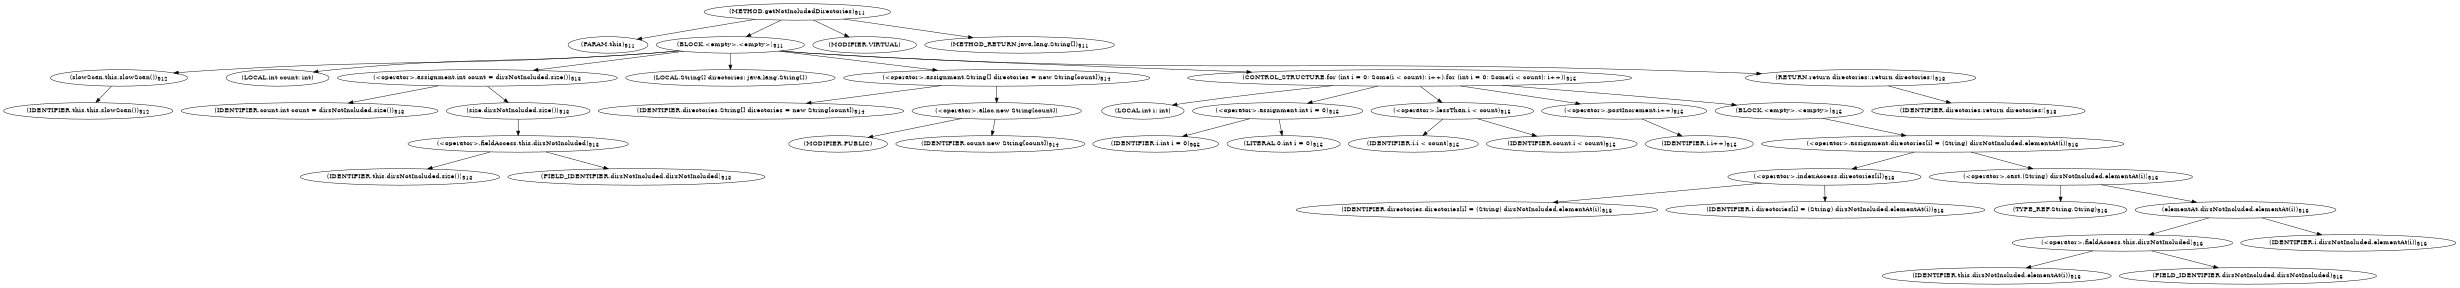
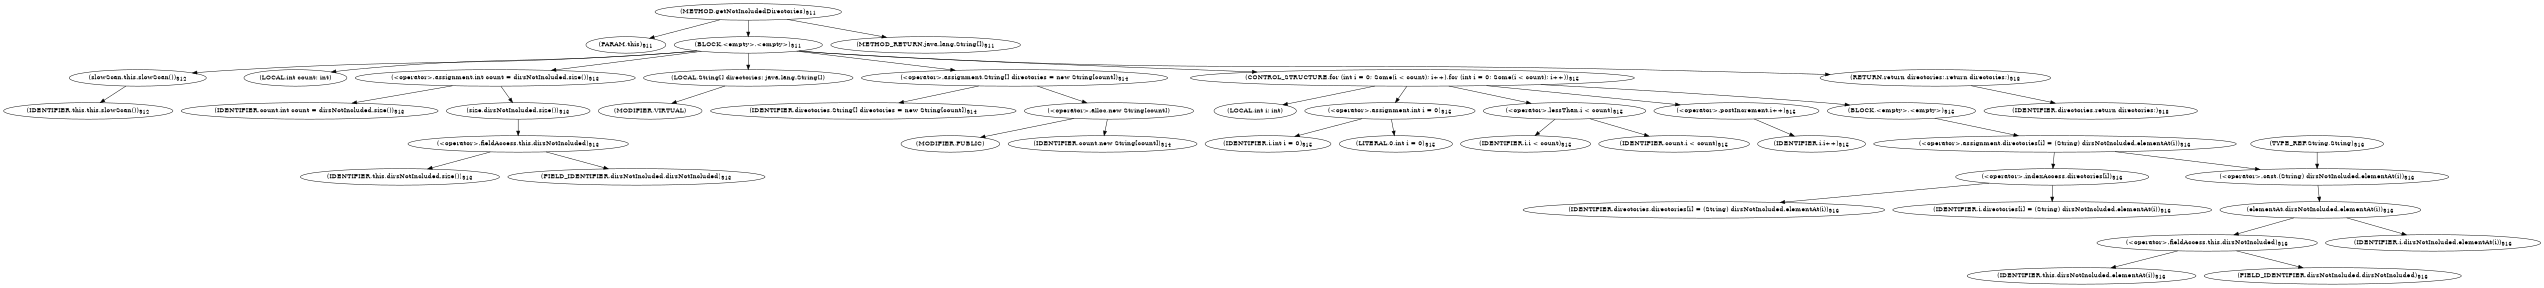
edge "(METHOD,getNotIncludedDirectories)" -> "(MODIFIER,VIRTUAL)": now "(LOCAL,String[] directories: java.lang.String[])" -> "(MODIFIER,VIRTUAL)"
node "(IDENTIFIER,i,int i = 0)": text "965" -> "915"
edge "(<operator>.cast,(String) dirsNotIncluded.elementAt(i))" -> "(TYPE_REF,String,String)": reversed
